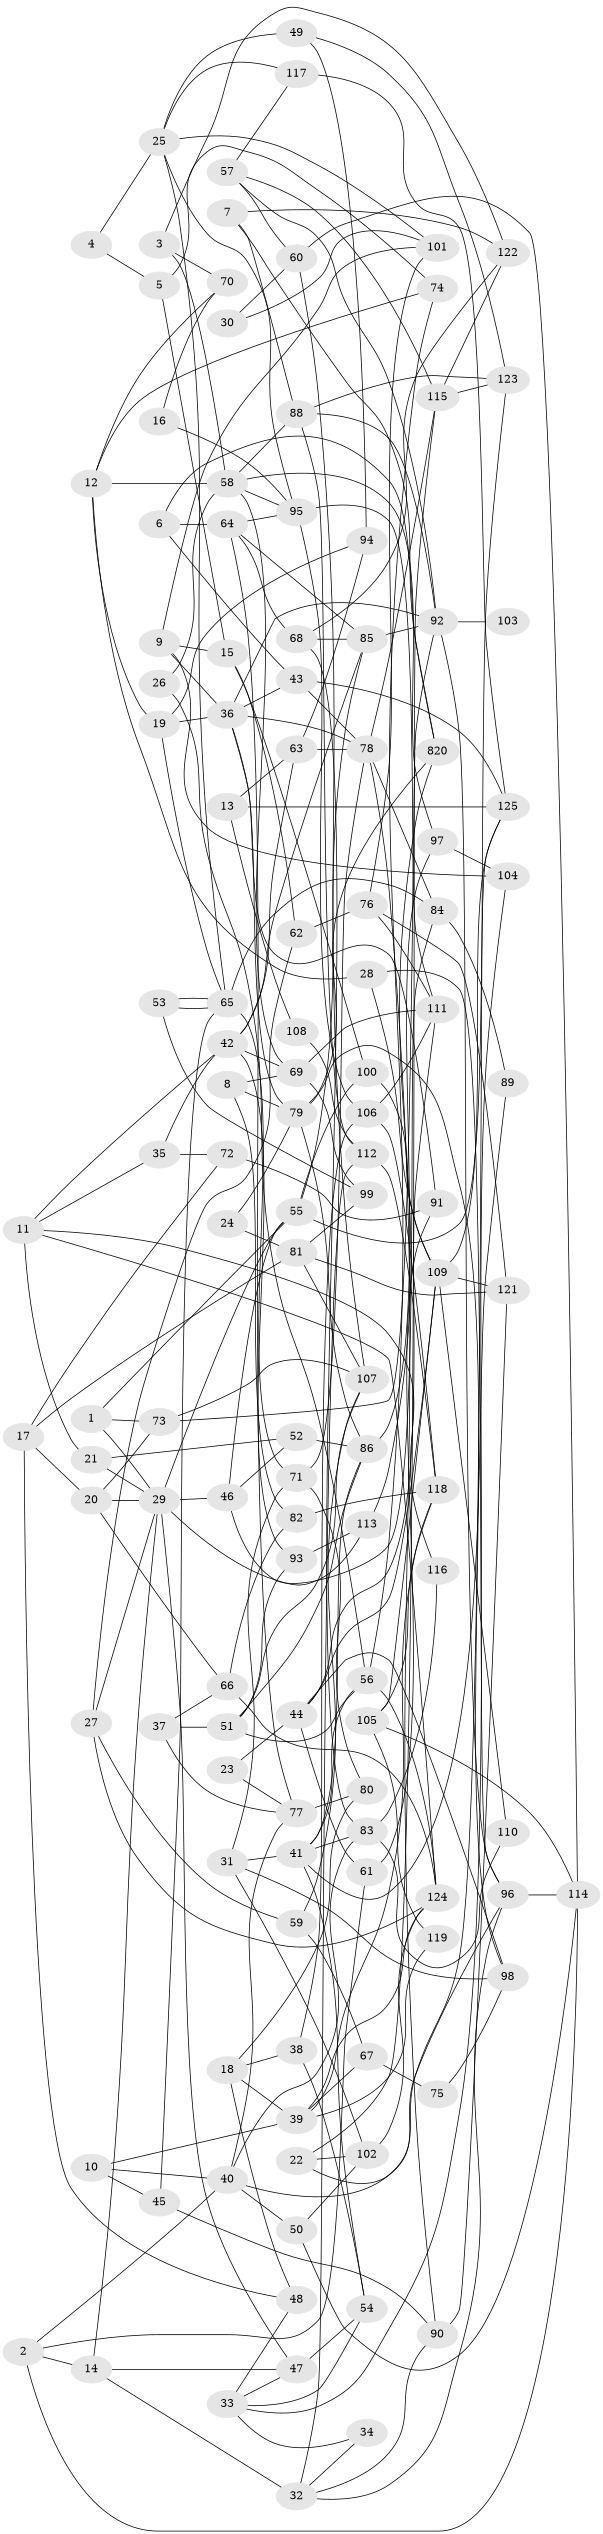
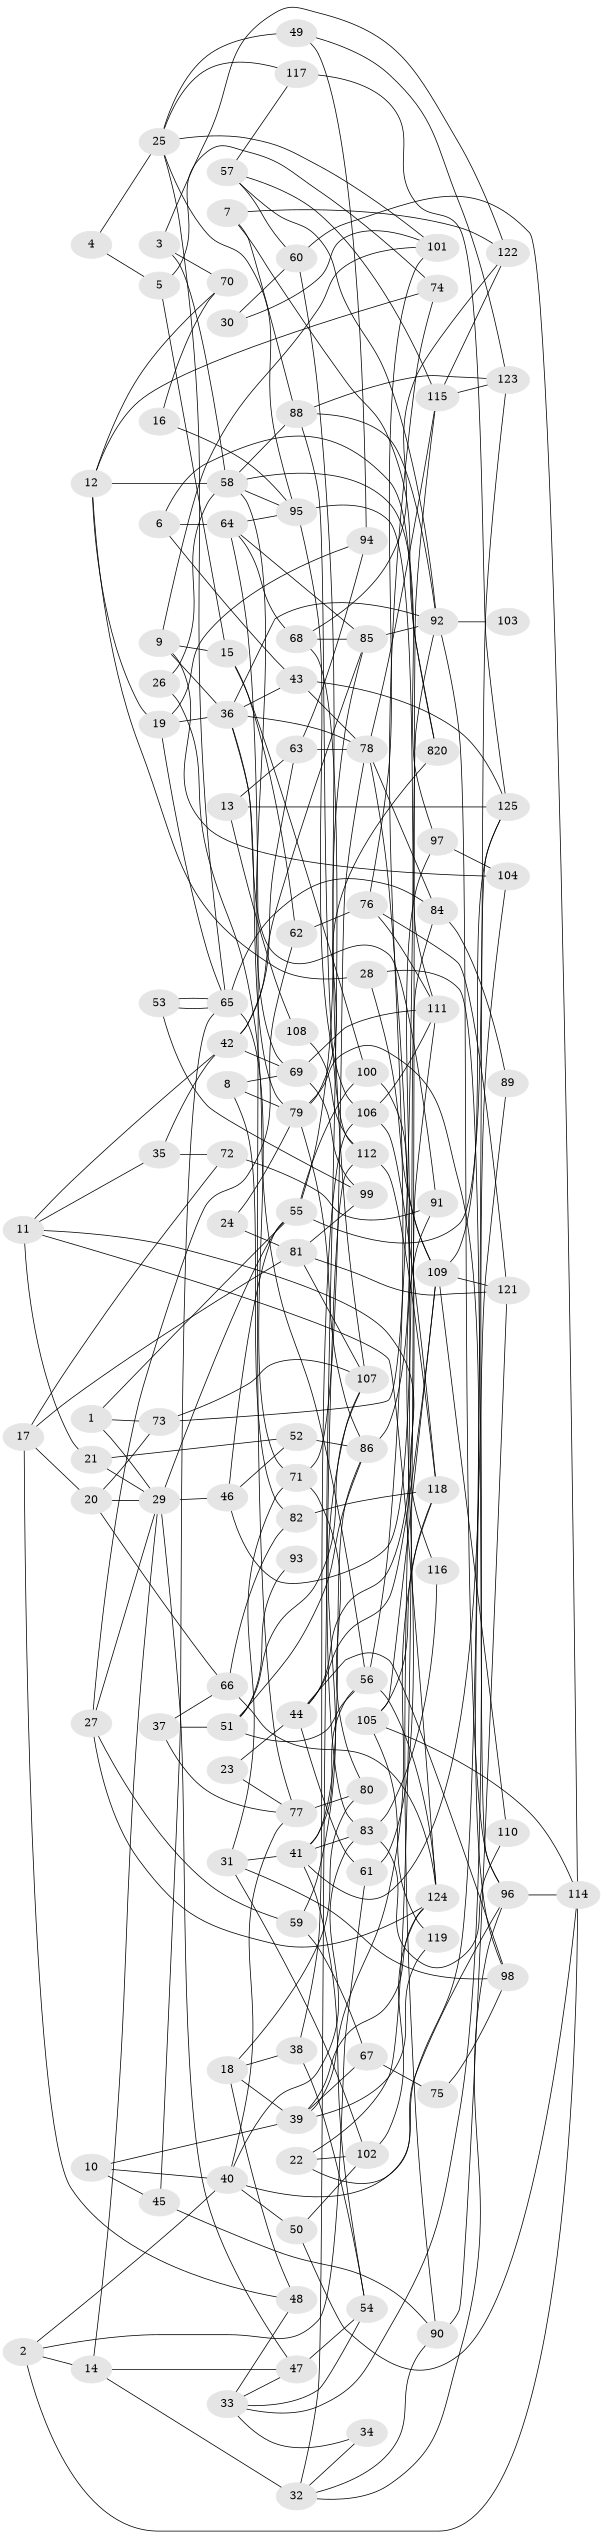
edge "42" -- "93": removed
node "113": removed
